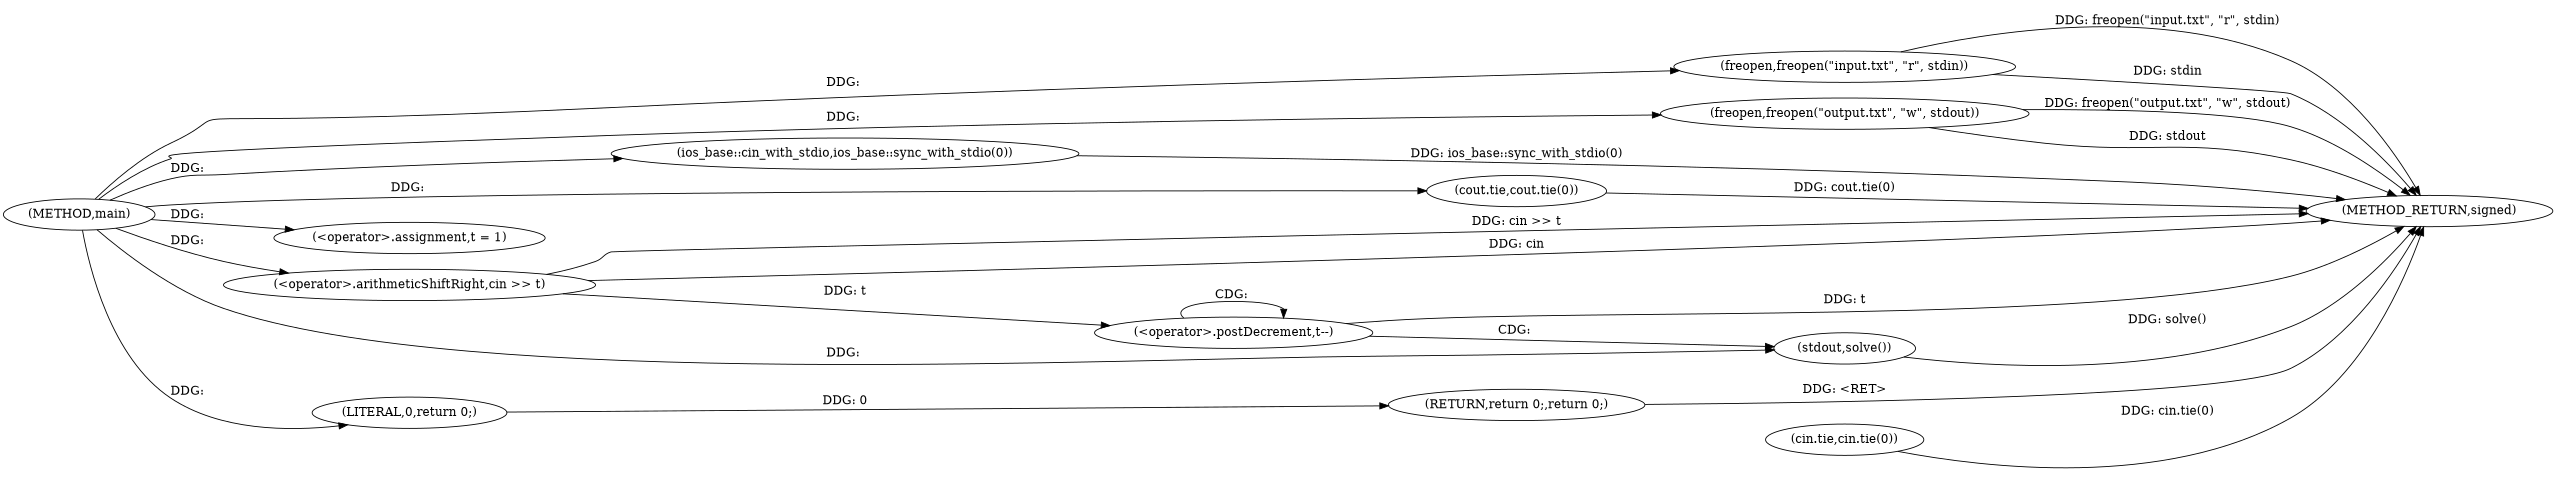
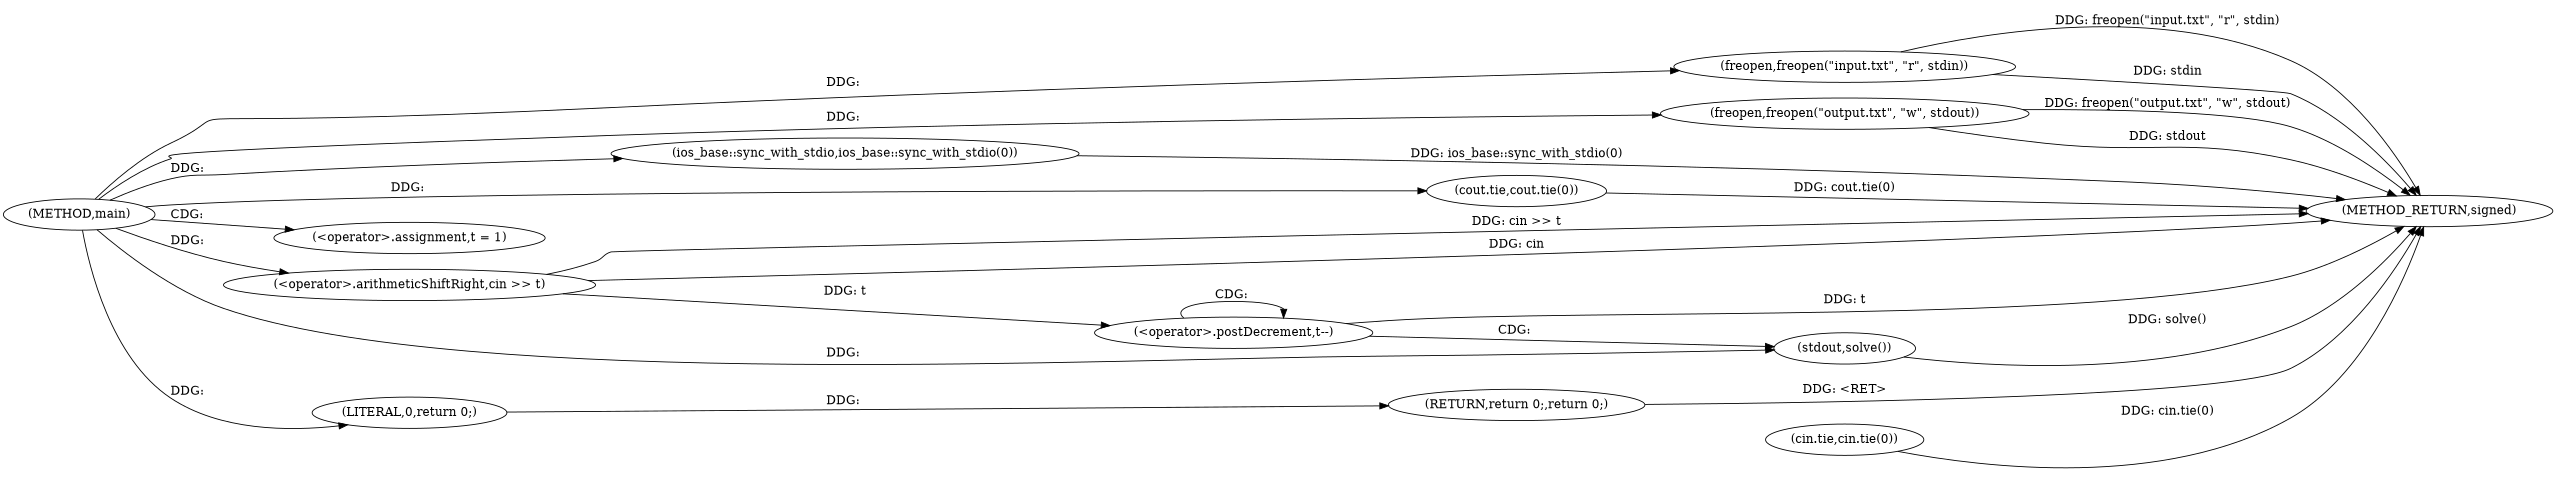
node "(ios_base::cin_with_stdio,ios_base::sync_with_stdio(0))": label "(ios_base::cin_with_stdio,ios_base::sync_with_stdio(0))" -> "(ios_base::sync_with_stdio,ios_base::sync_with_stdio(0))"
edge "(METHOD,main)" -> "(<operator>.assignment,t = 1)": label "DDG: " -> "CDG: "
edge "(LITERAL,0,return 0;)" -> "(RETURN,return 0;,return 0;)": label "DDG: 0" -> "DDG: "
